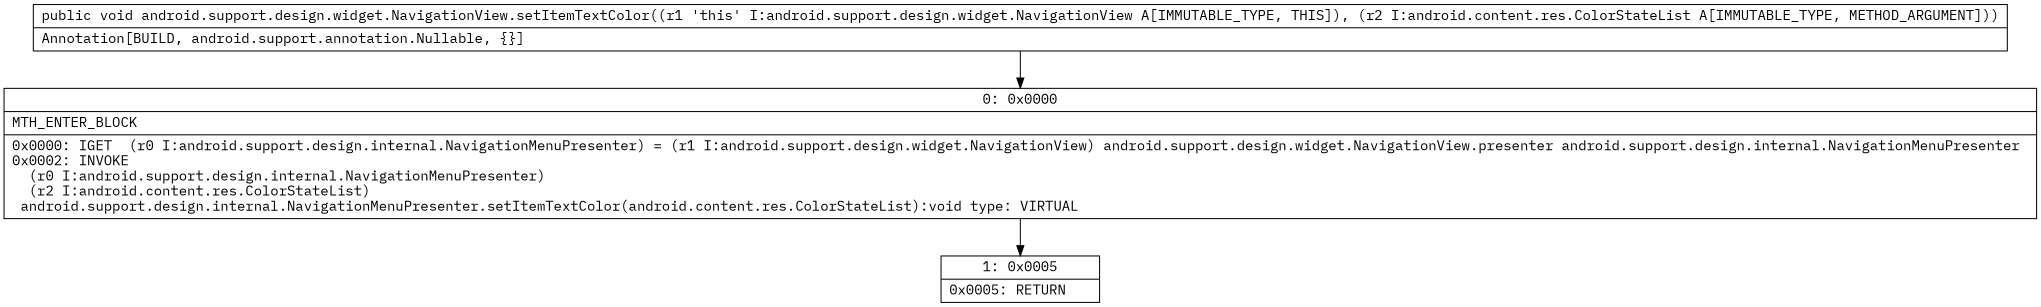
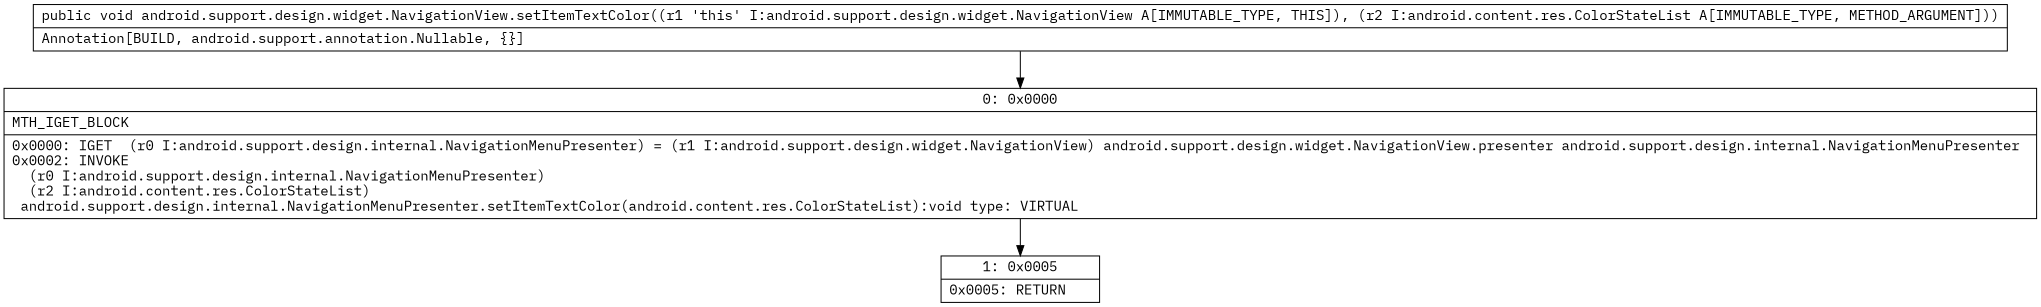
node "0: 0x0000": text "MTH_ENTER_BLOCK" -> "MTH_IGET_BLOCK"
